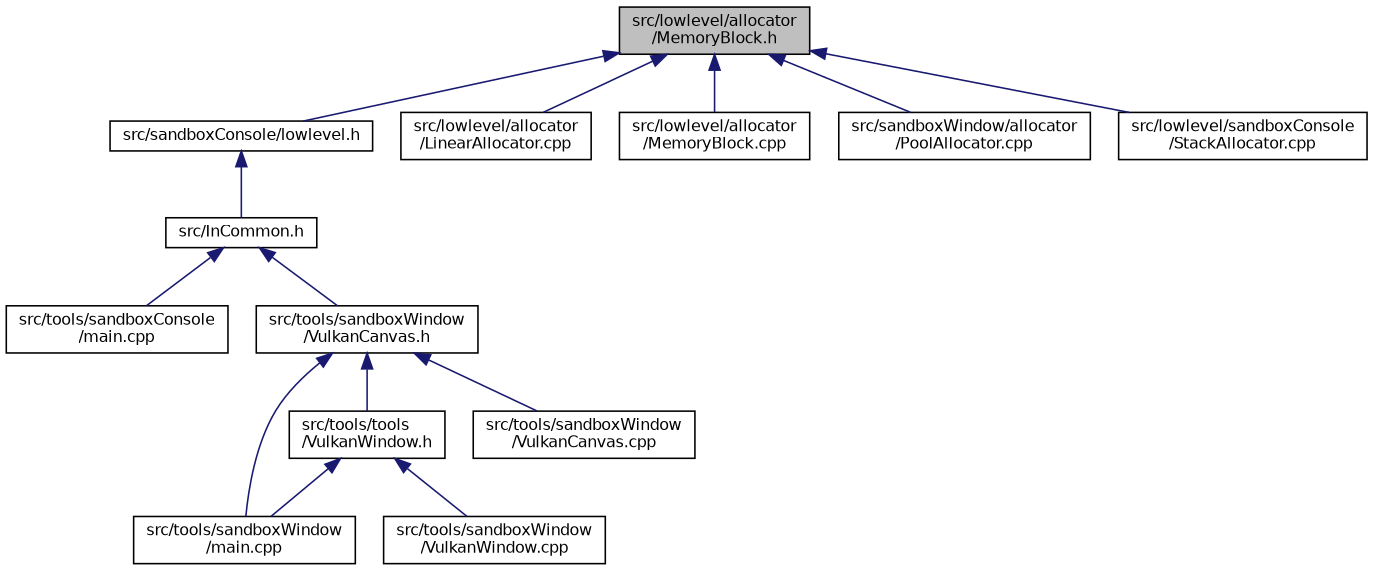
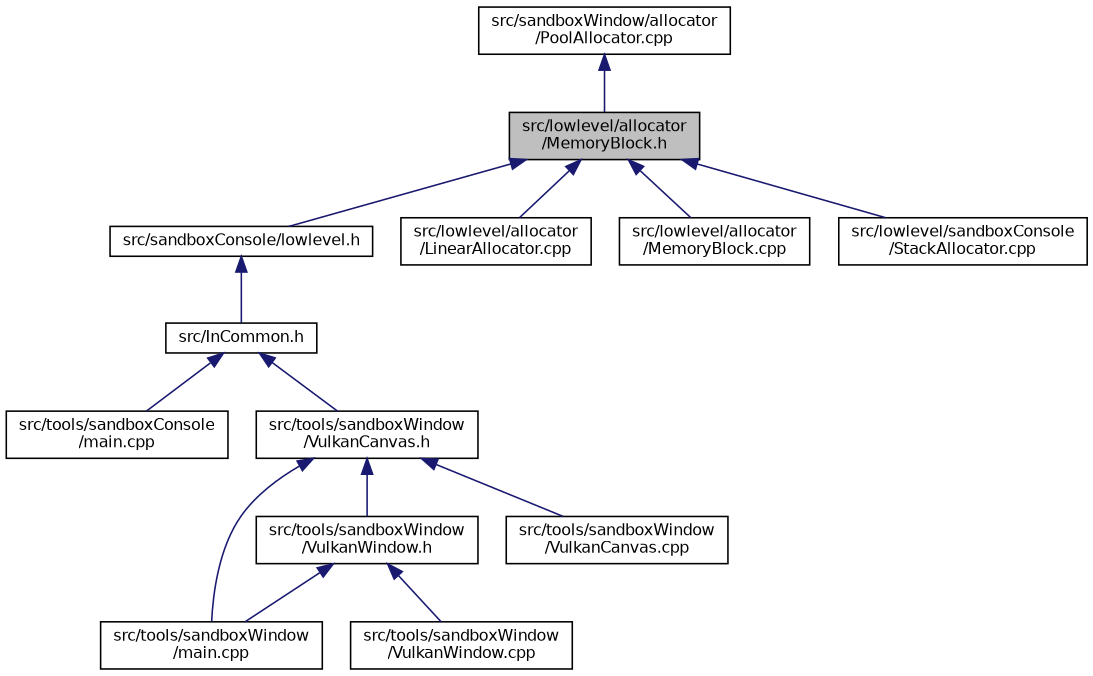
edge "src/sandboxWindow/allocator /PoolAllocator.cpp" -> "src/lowlevel/allocator /MemoryBlock.h": reversed
node "src/tools/tools /VulkanWindow.h": label "src/tools/tools /VulkanWindow.h" -> "src/tools/sandboxWindow /VulkanWindow.h"
